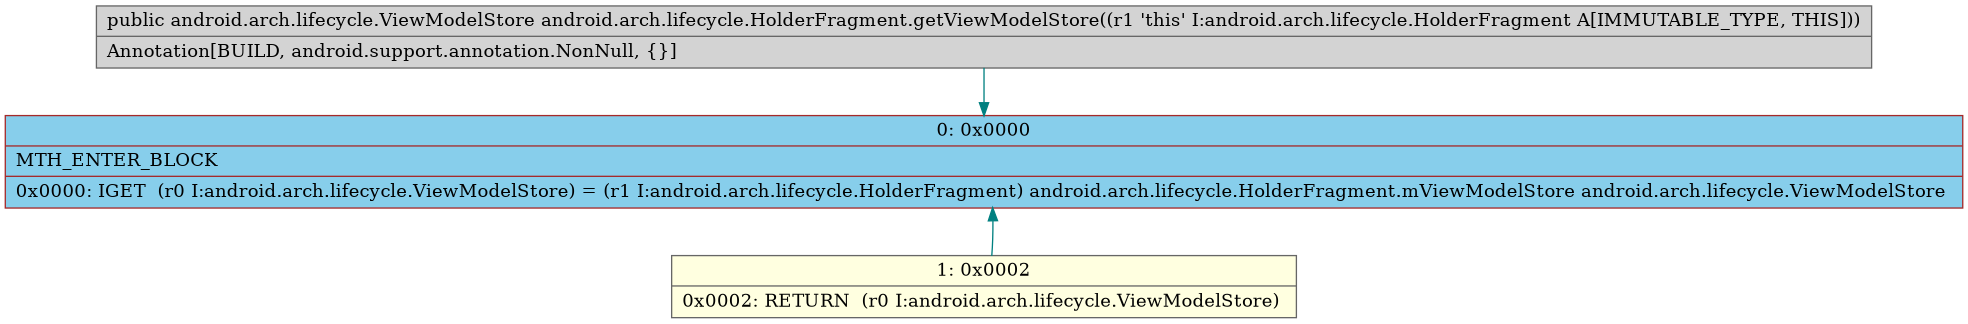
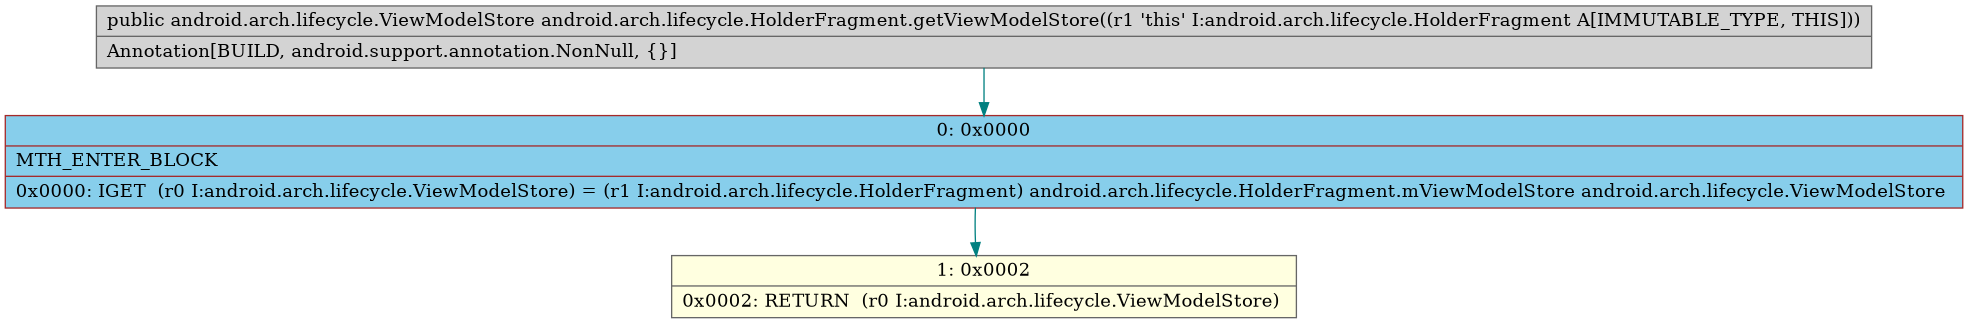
edge "1: 0x0002" -> "0: 0x0000": reversed
